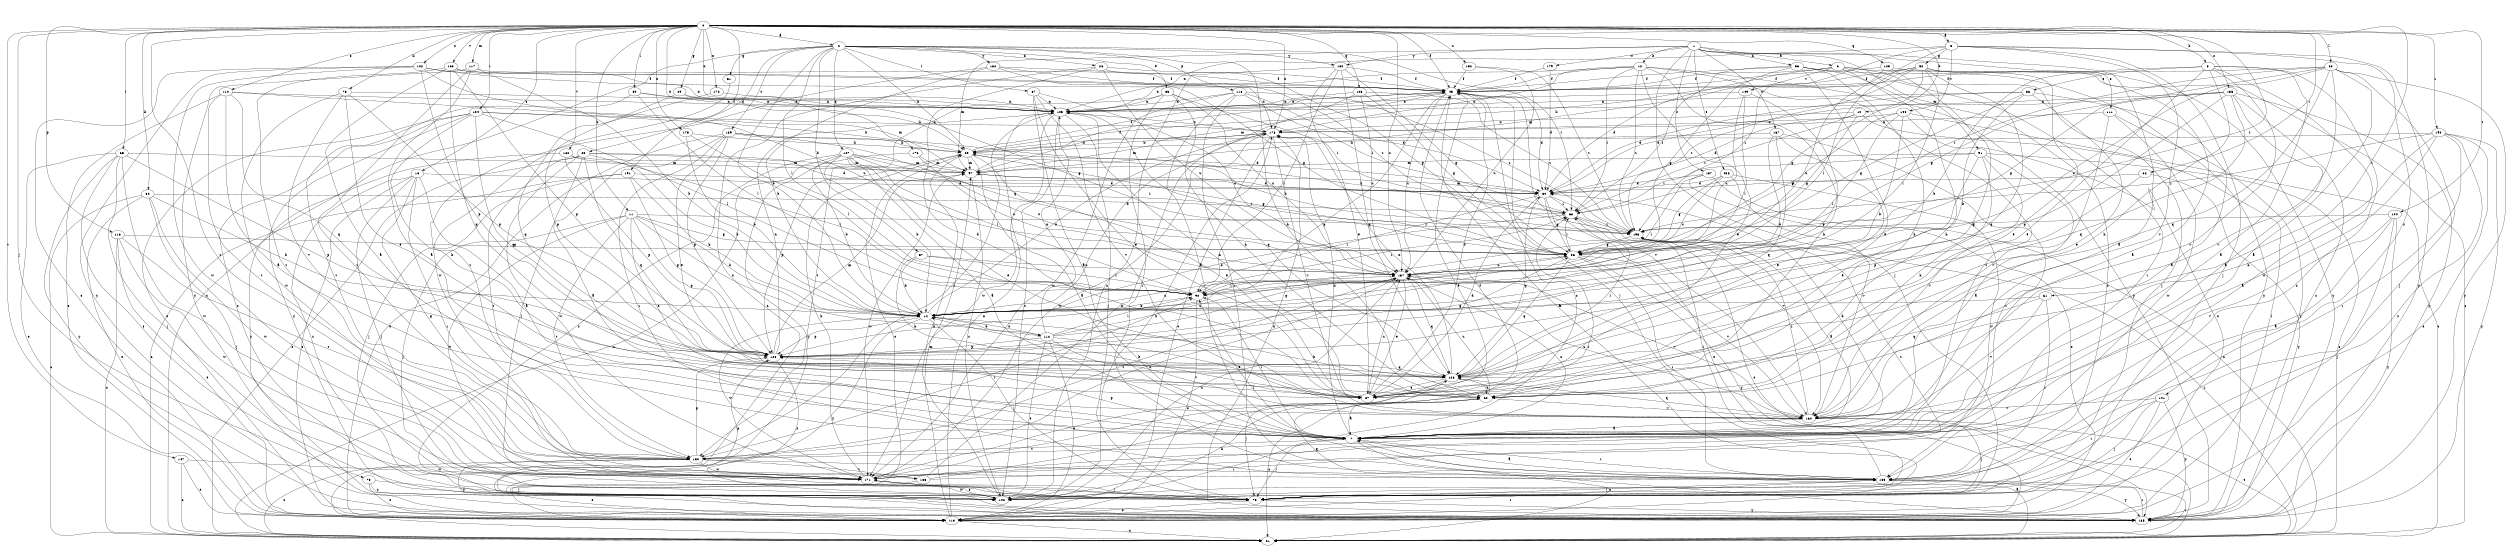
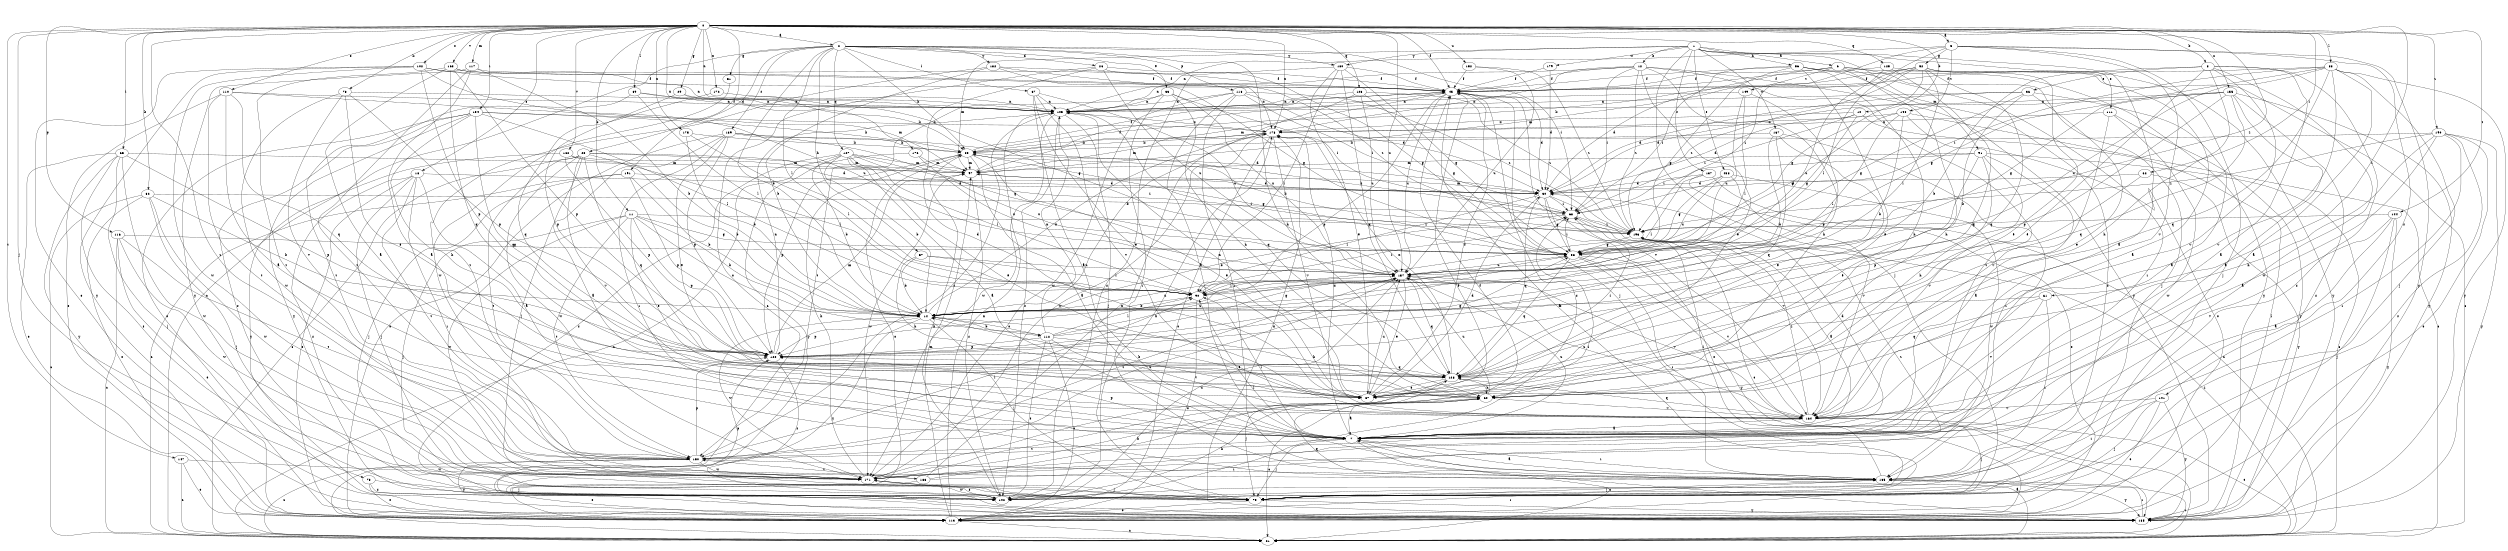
edge "18" -> "150": label "g" -> "t"
edge "23" -> "164": added, label "v"
edge "171" -> "60": added, label "h"
edge "150" -> "186": reversed
